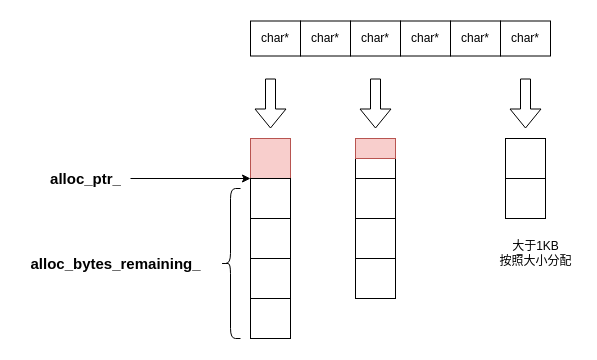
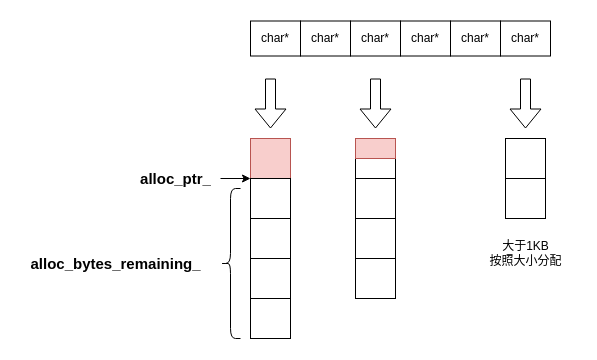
node "alloc_ptr_": moved (86, 179) -> (176, 179)
node "大于1KB 按照大小分配": moved (536, 254) -> (526, 254)
